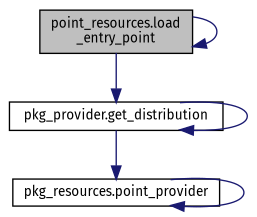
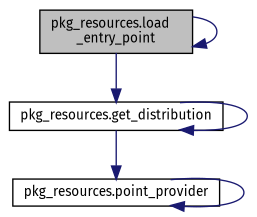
node "point_resources.load _entry_point": label "point_resources.load _entry_point" -> "pkg_resources.load _entry_point"
node "pkg_provider.get_distribution": label "pkg_provider.get_distribution" -> "pkg_resources.get_distribution"
